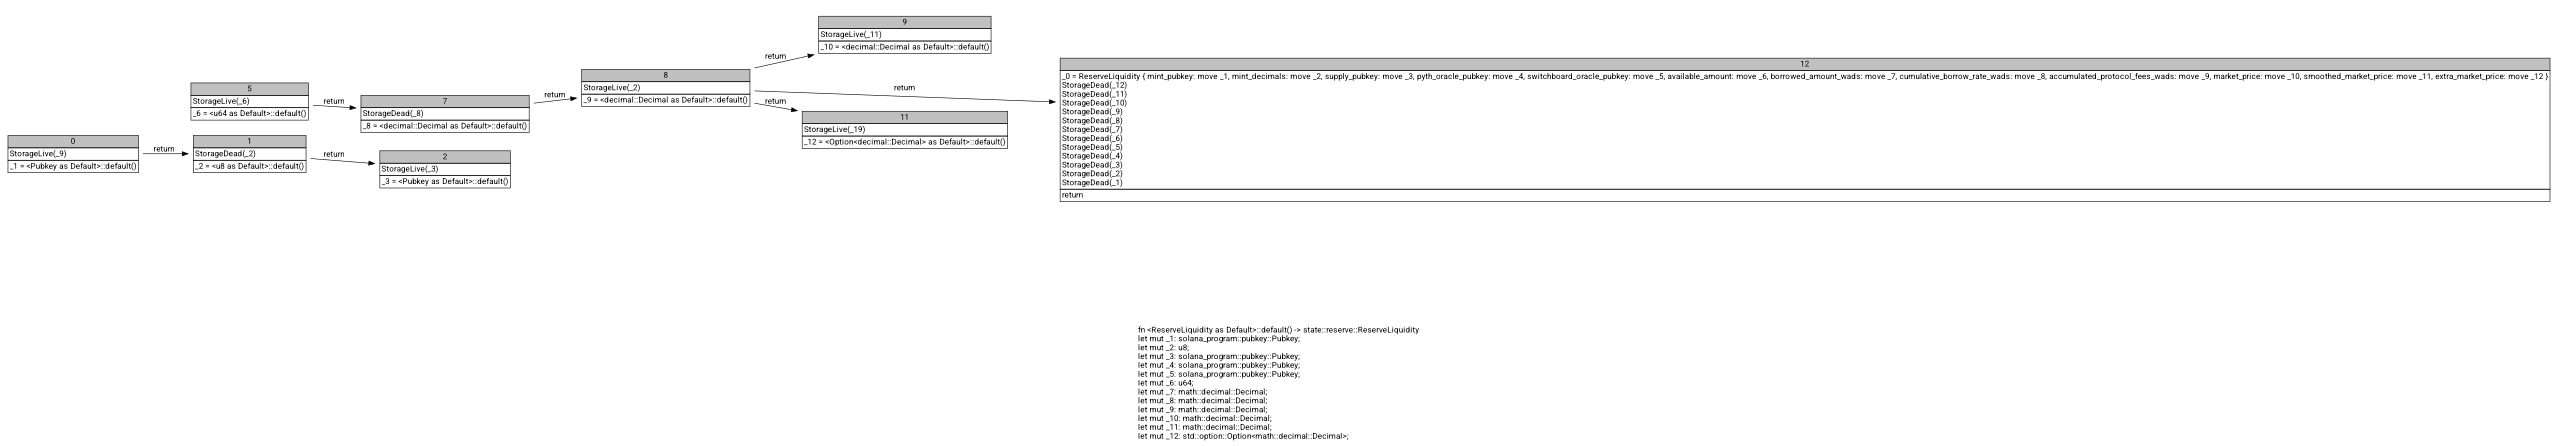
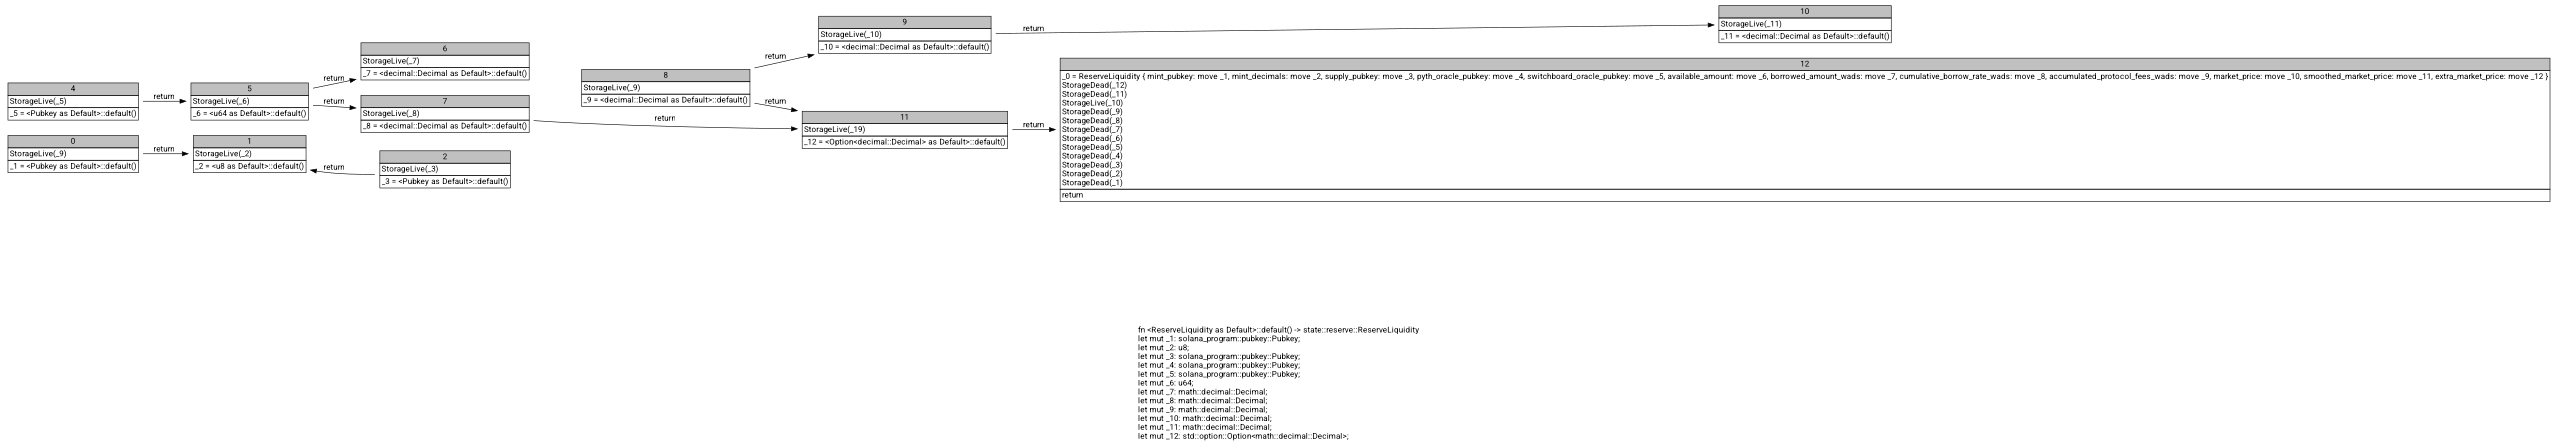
node "10": added
node "9": text "StorageLive(_11)" -> "StorageLive(_10)"
node "6": added
node "8": text "StorageLive(_2)" -> "StorageLive(_9)"
edge "8" -> "12": now "11" -> "12"
node "4": added
edge "7" -> "8": now "7" -> "11"
node "12": text "StorageDead(_10)" -> "StorageLive(_10)"
node "7": text "StorageDead(_8)" -> "StorageLive(_8)"
node "1": text "StorageDead(_2)" -> "StorageLive(_2)"
edge "1" -> "2": reversed
